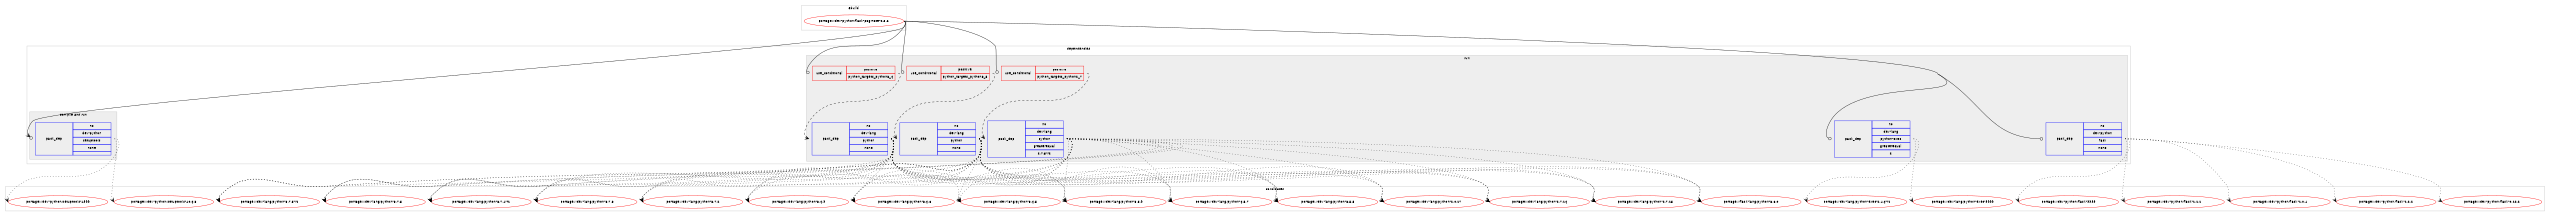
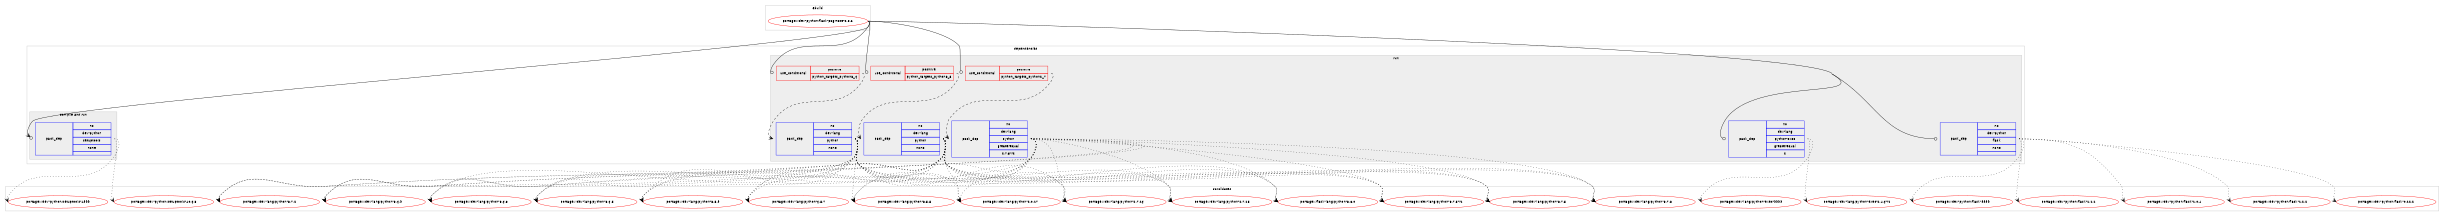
node "portage://dev-lang/python-3.7.4-r1": removed
